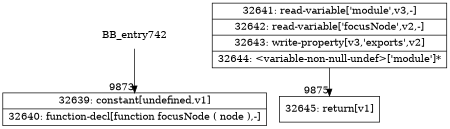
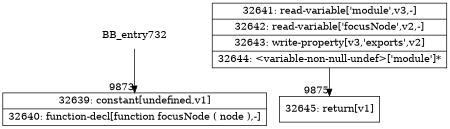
node "BB_entry742": label "BB_entry742" -> "BB_entry732"
